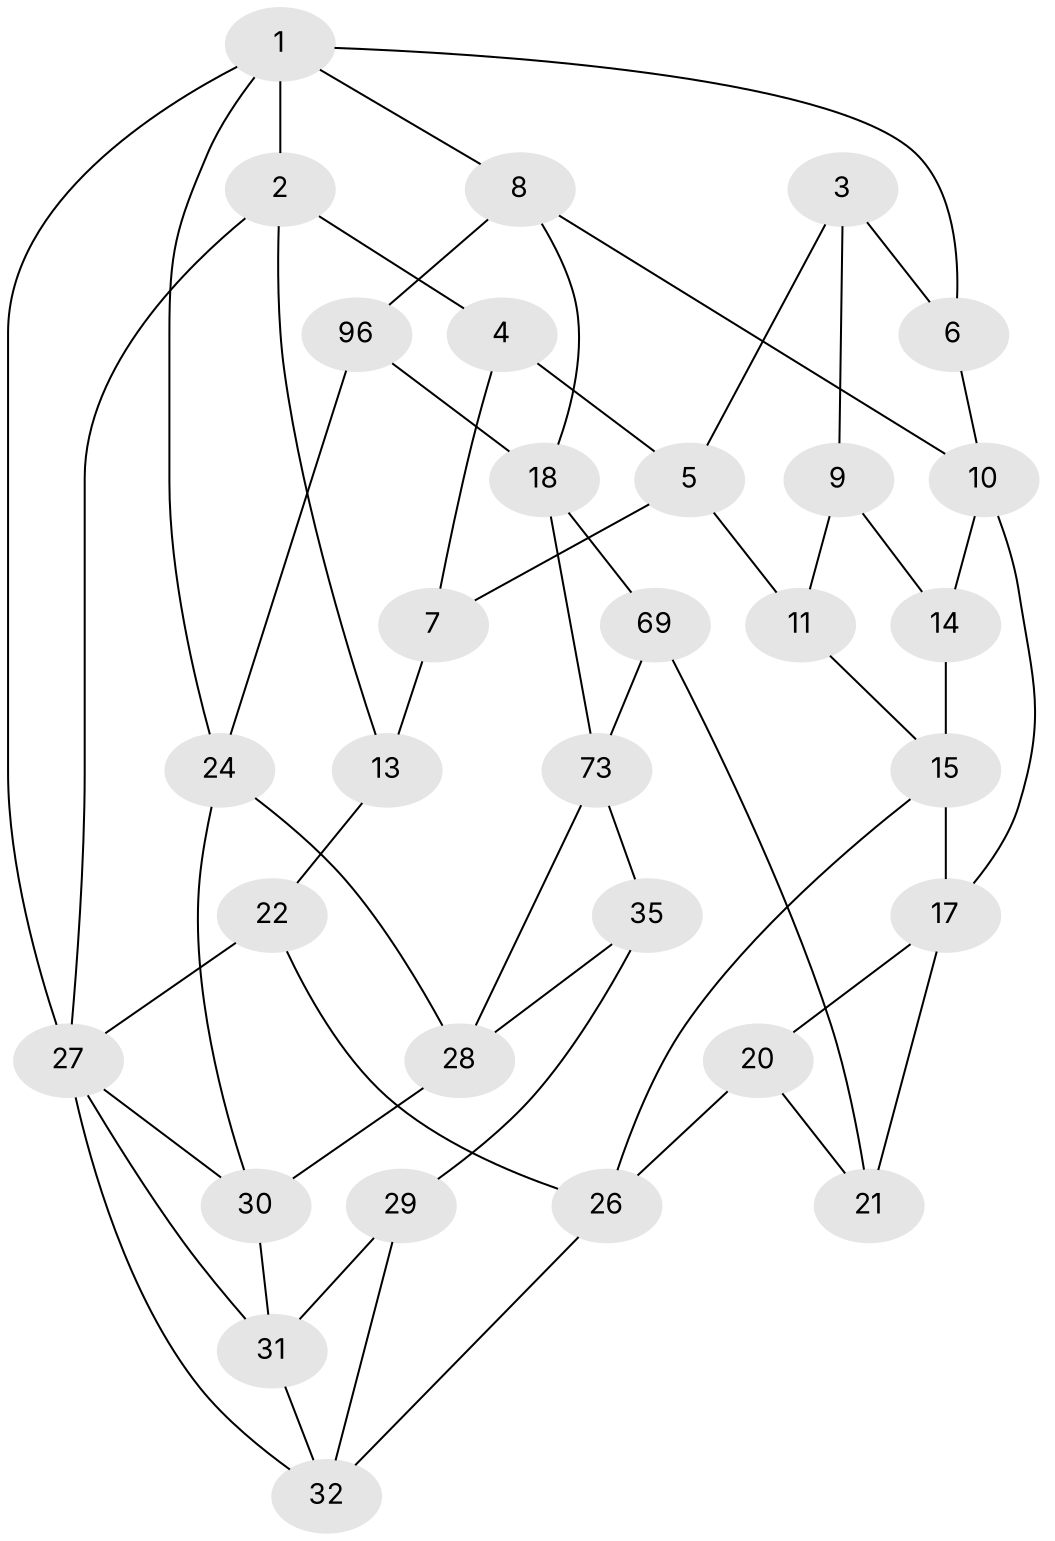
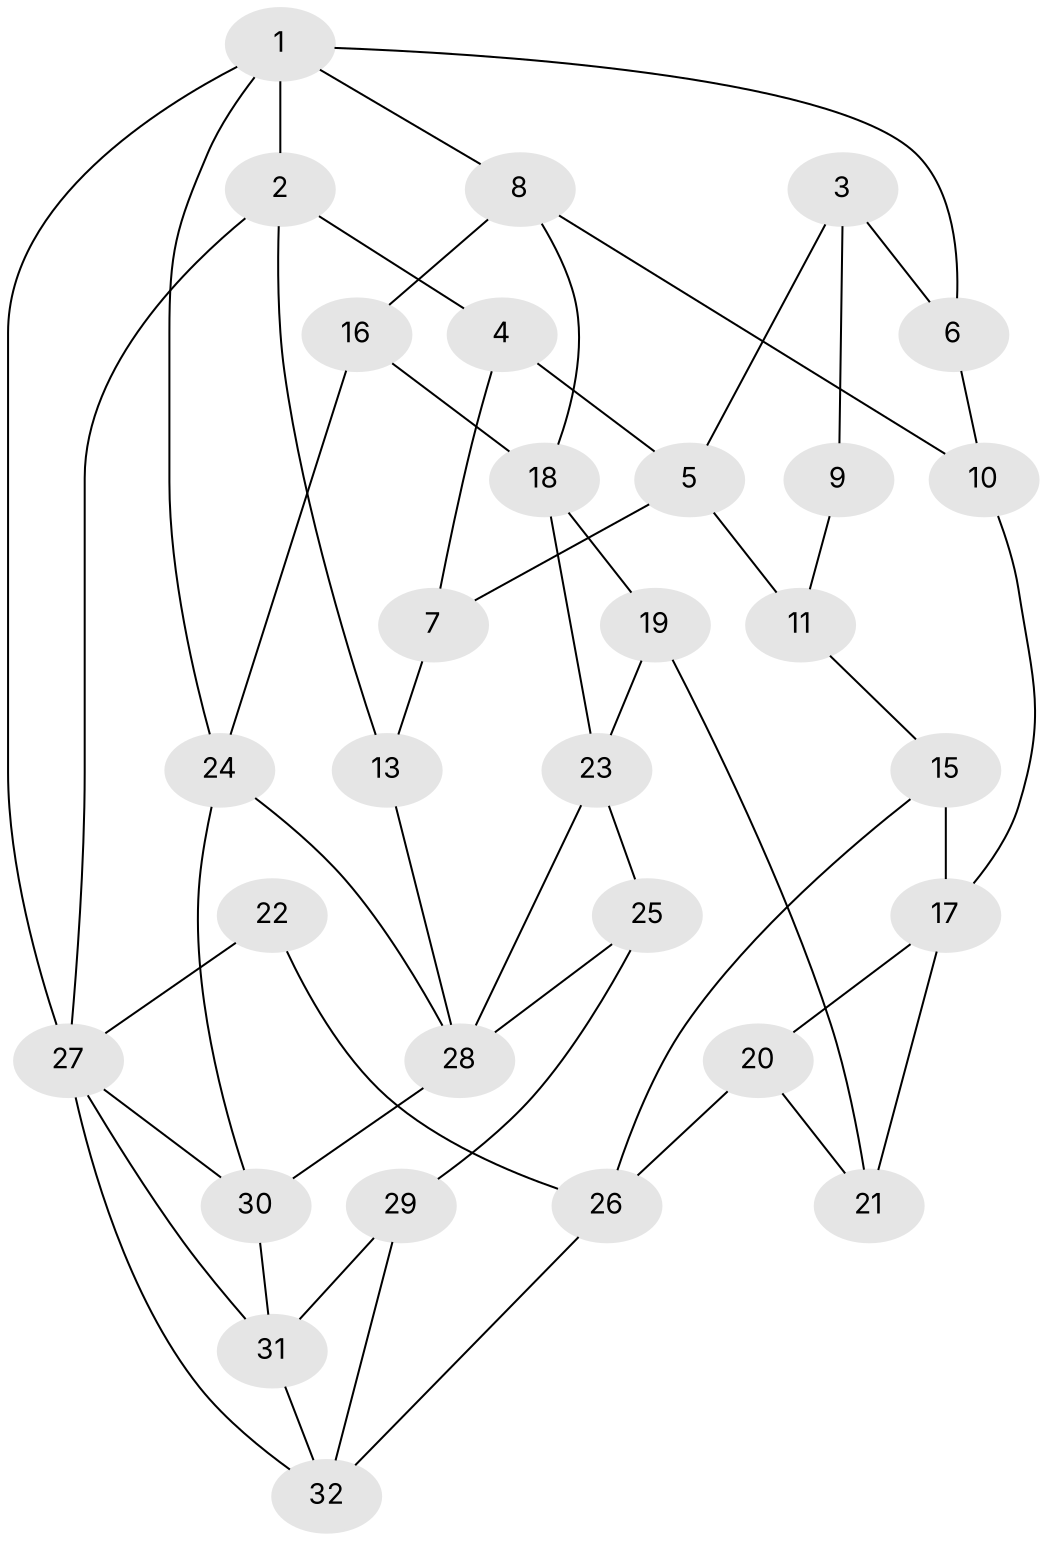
node "96": label "96" -> "16"
node "69": label "69" -> "19"
node "14": removed
node "73": label "73" -> "23"
edge "13" -- "22": now "13" -- "28"
node "35": label "35" -> "25"
